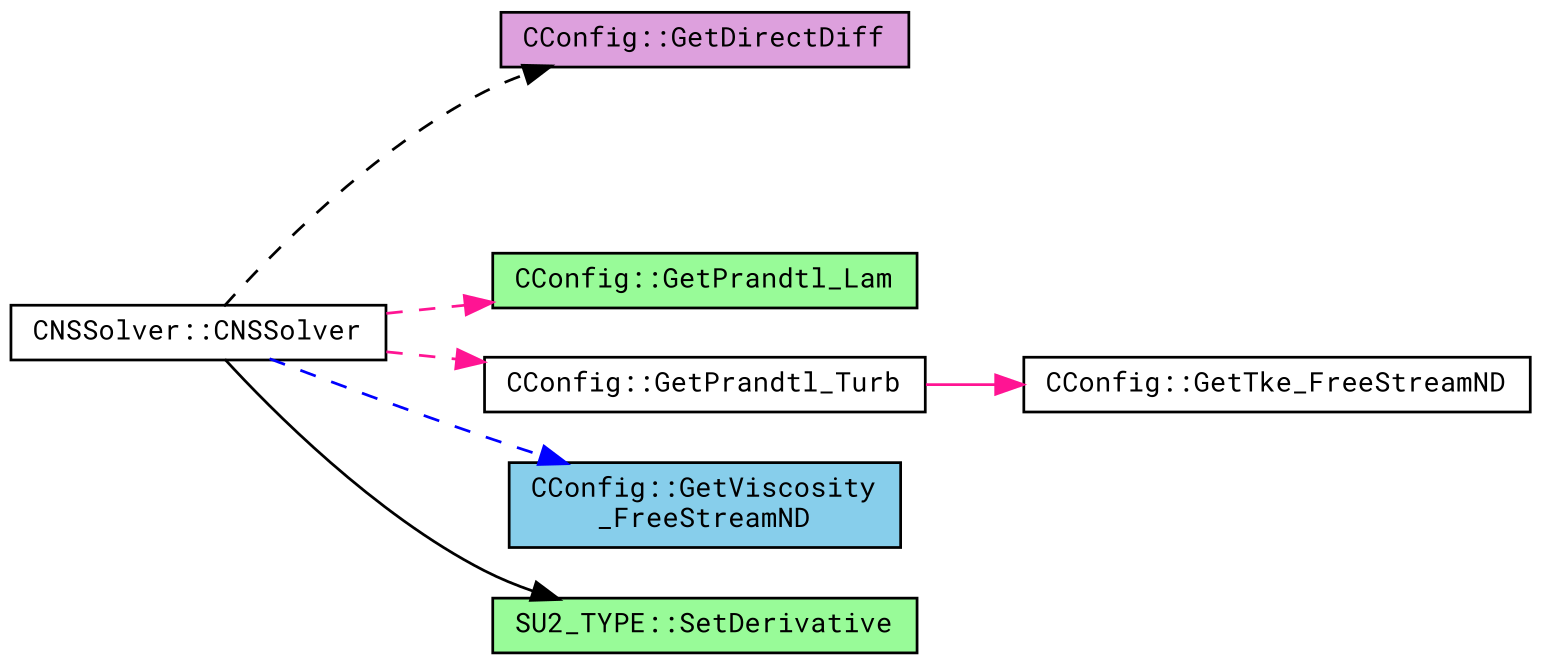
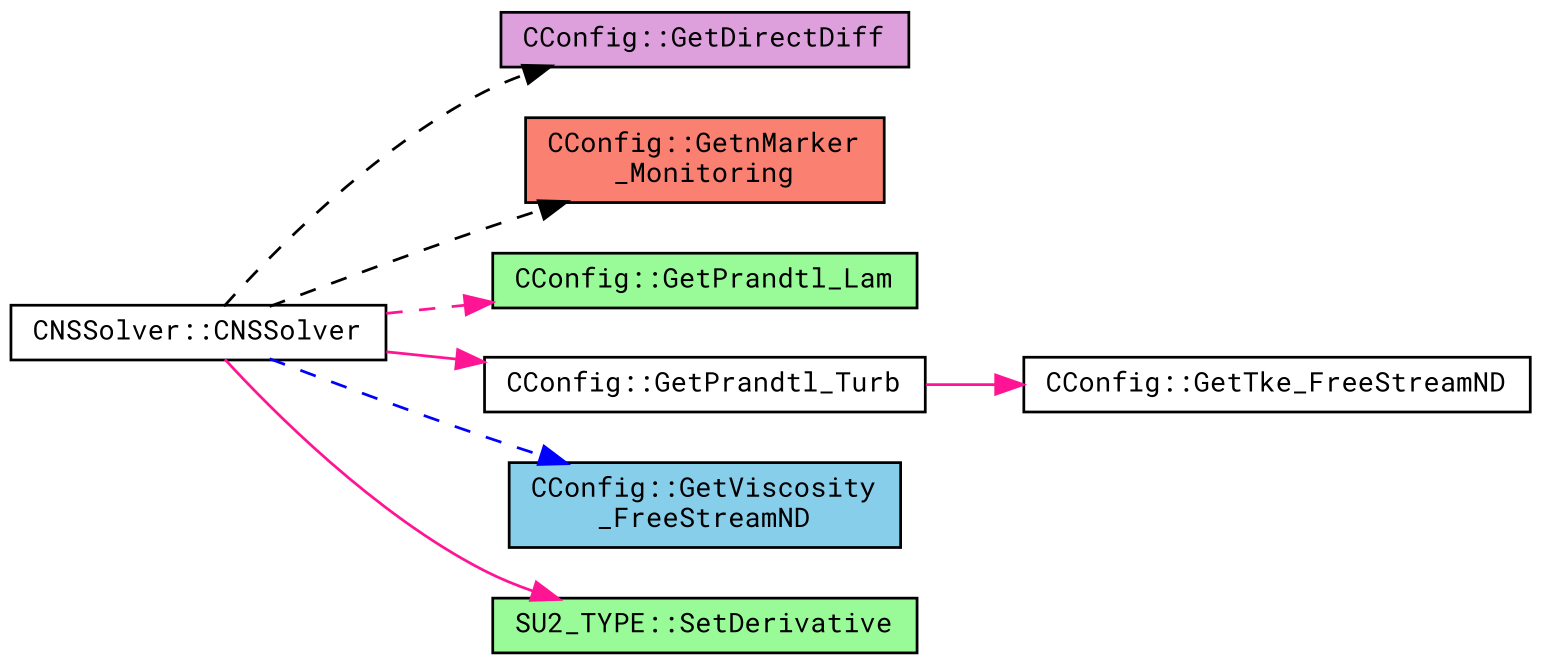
node "CConfig::GetnMarker _Monitoring": added
edge "CNSSolver::CNSSolver" -> "CConfig::GetPrandtl_Turb": style dashed -> solid
edge "CNSSolver::CNSSolver" -> "SU2_TYPE::SetDerivative": color black -> deeppink
